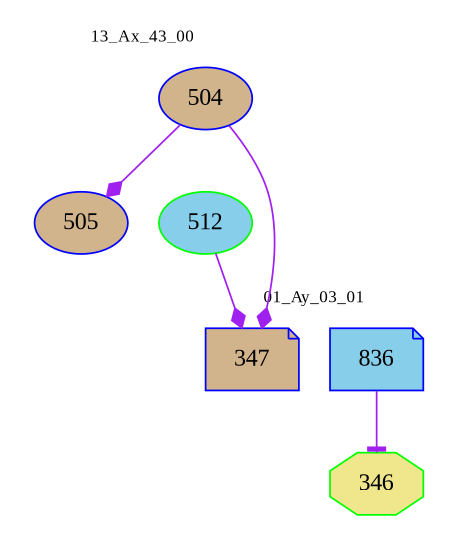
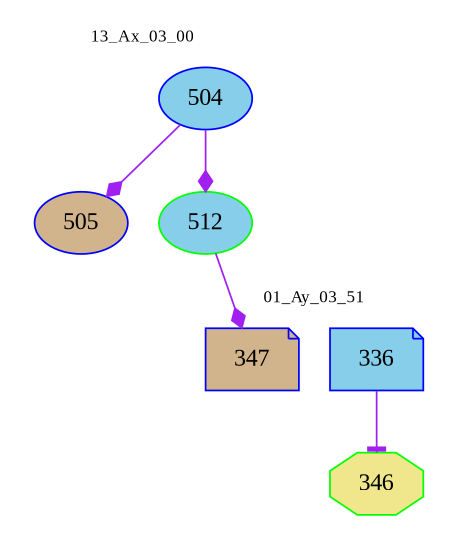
cluster "13_Ax_43_00": label "13_Ax_43_00" -> "13_Ax_03_00"
node "504": fillcolor tan -> skyblue
edge "504" -> "347": now "504" -> "512"
cluster "01_Ay_03_01": label "01_Ay_03_01" -> "01_Ay_03_51"
node "836": label "836" -> "336"
